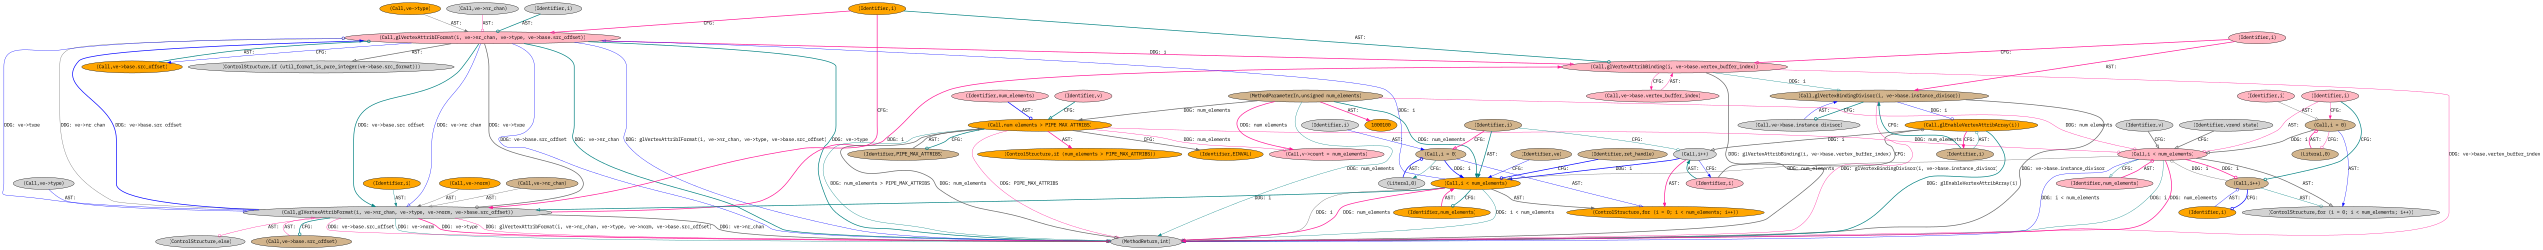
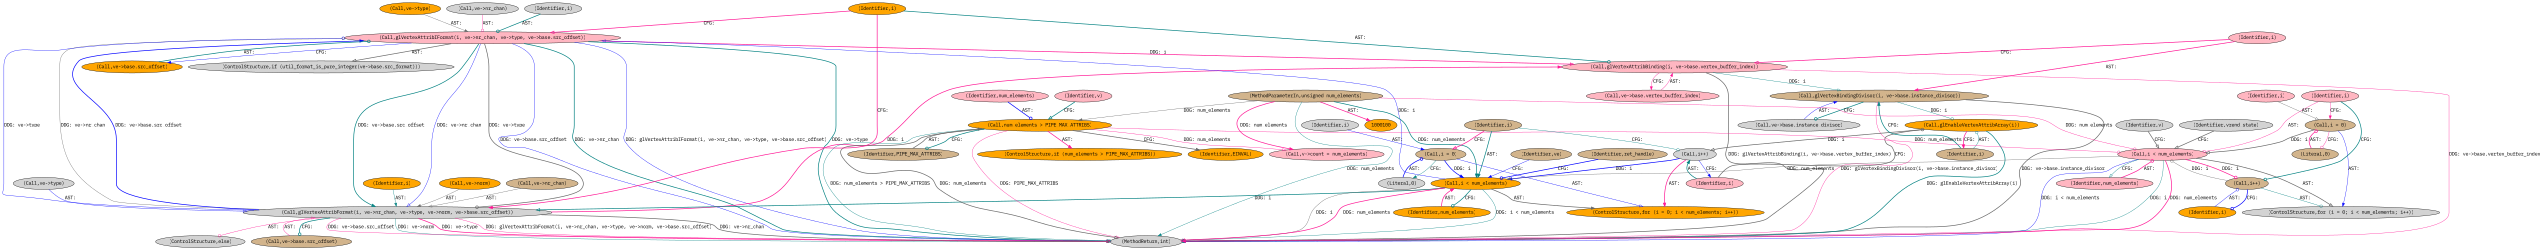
edge "(MethodParameterIn,unsigned num_elements)" -> "(Call,num_elements > PIPE_MAX_ATTRIBS)": style bold -> solid
edge "(Call,glVertexBindingDivisor(i, ve->base.instance_divisor))" -> "(Call,glEnableVertexAttribArray(i))": color blue -> teal
edge "(Call,num_elements > PIPE_MAX_ATTRIBS)" -> "(Call,v->count = num_elements)": arrowhead odot -> onormal
